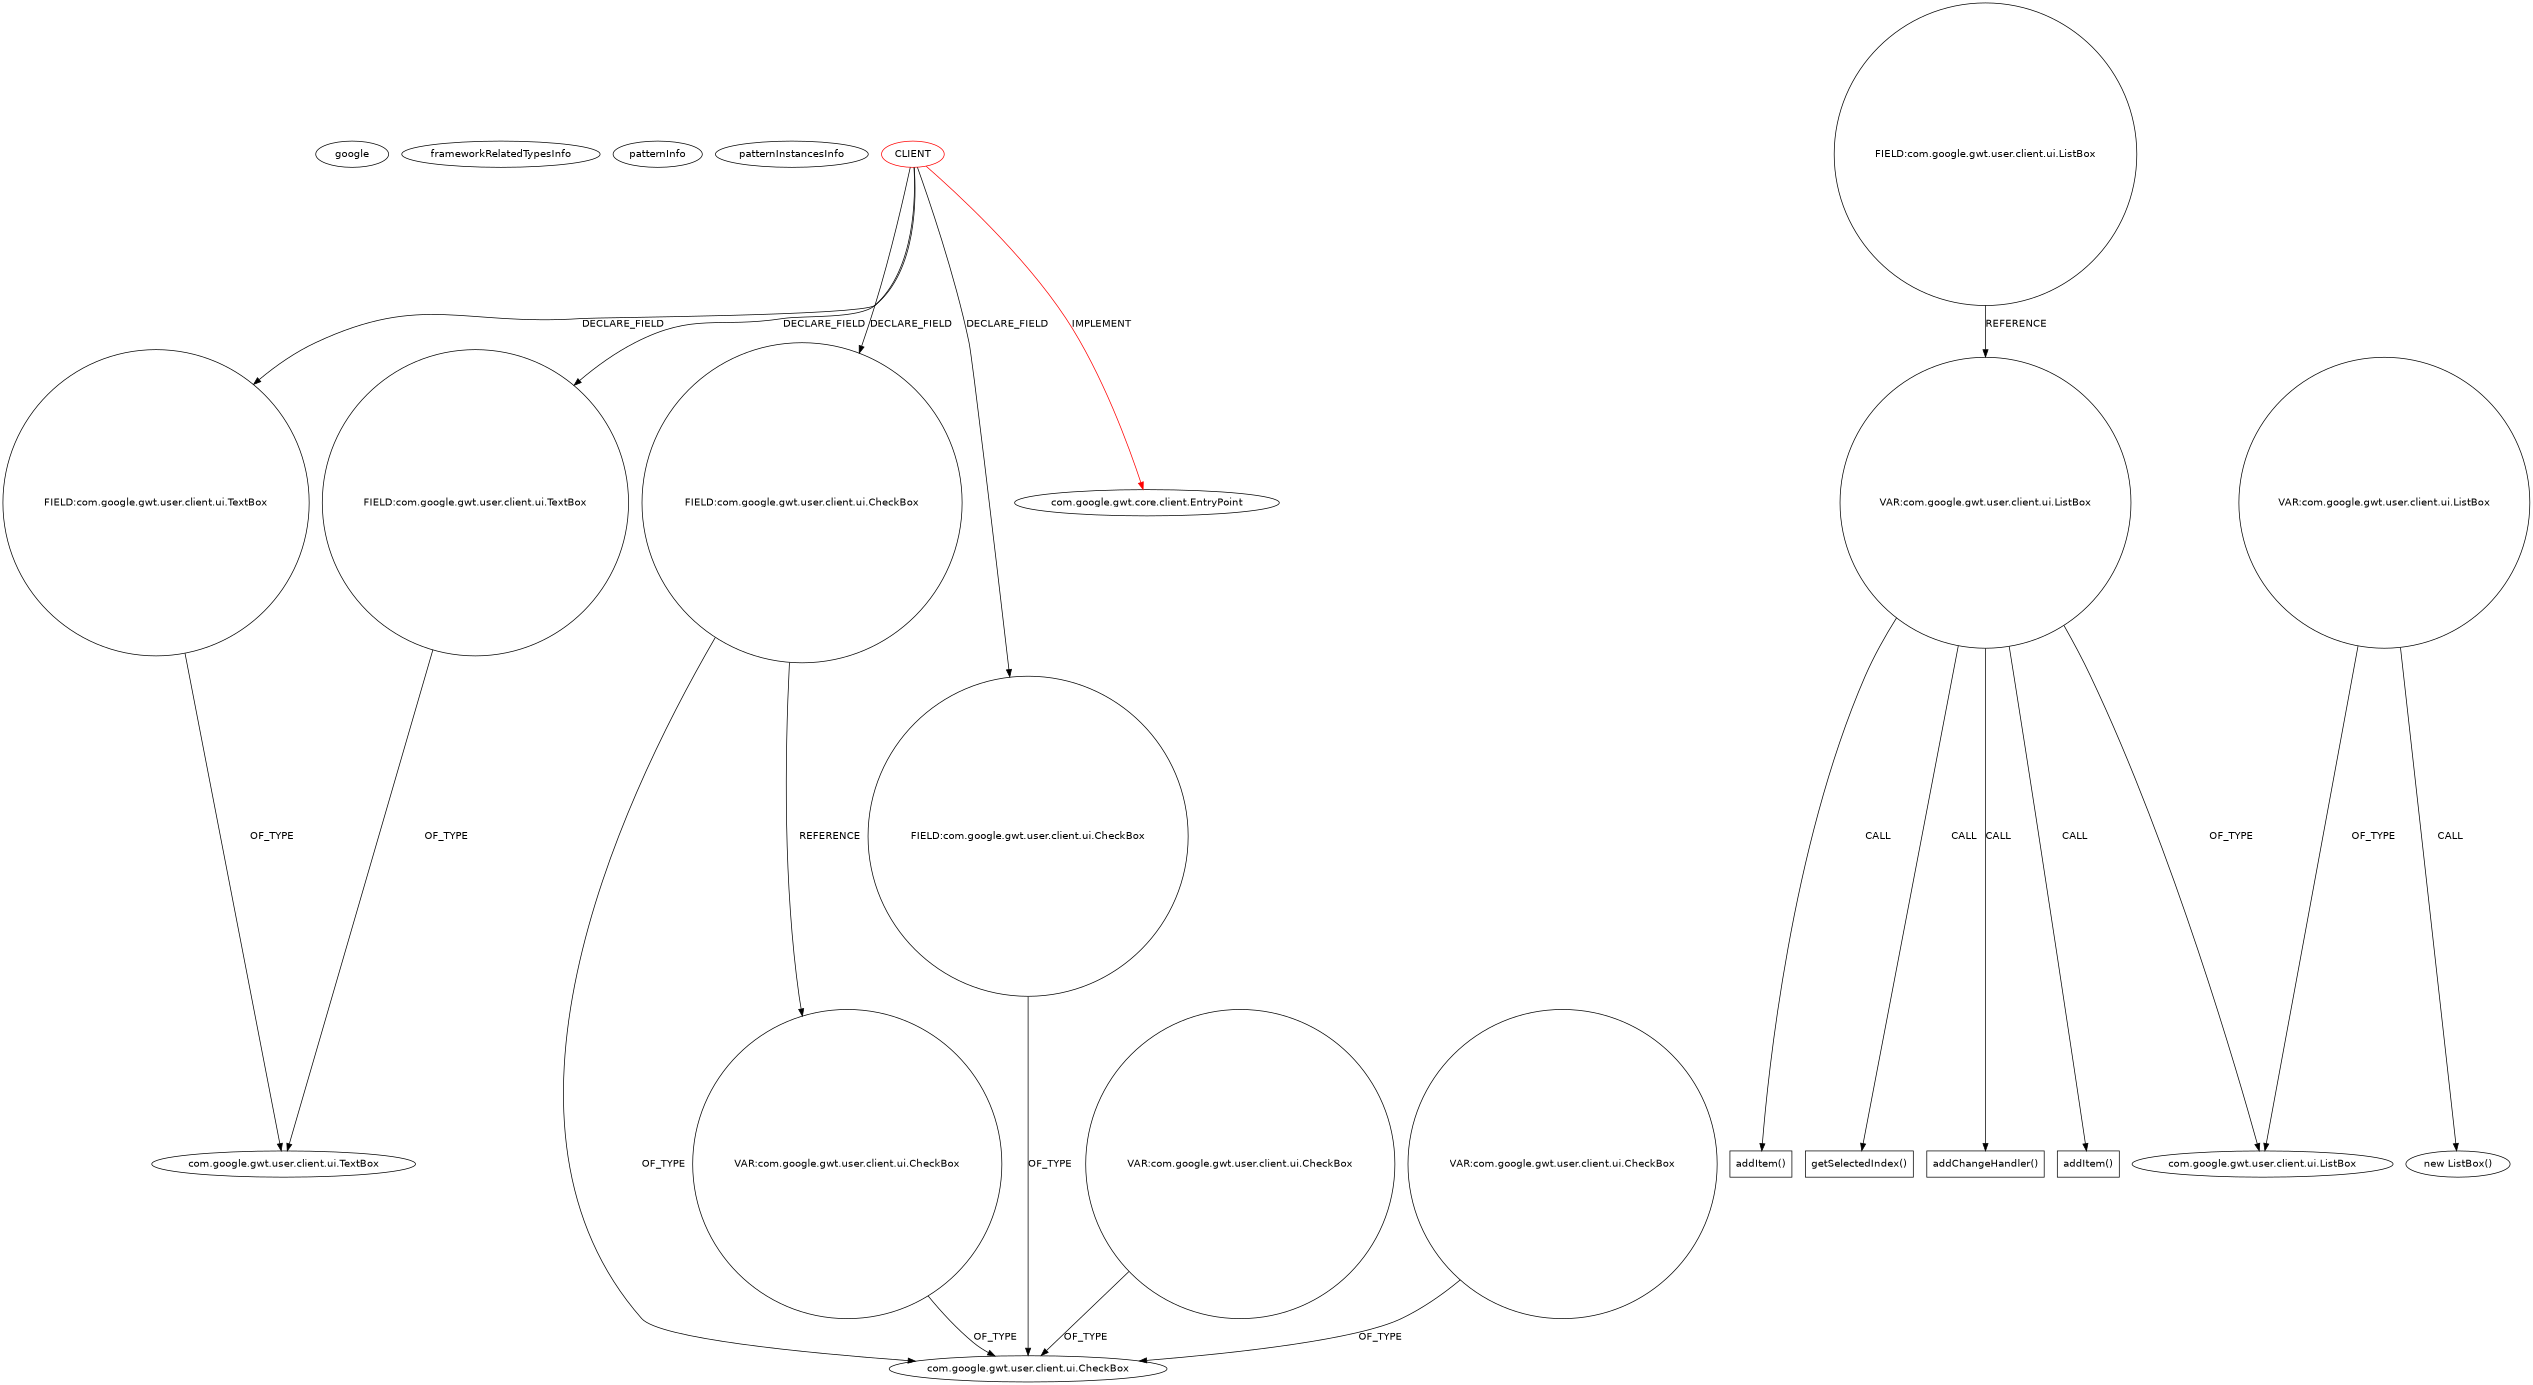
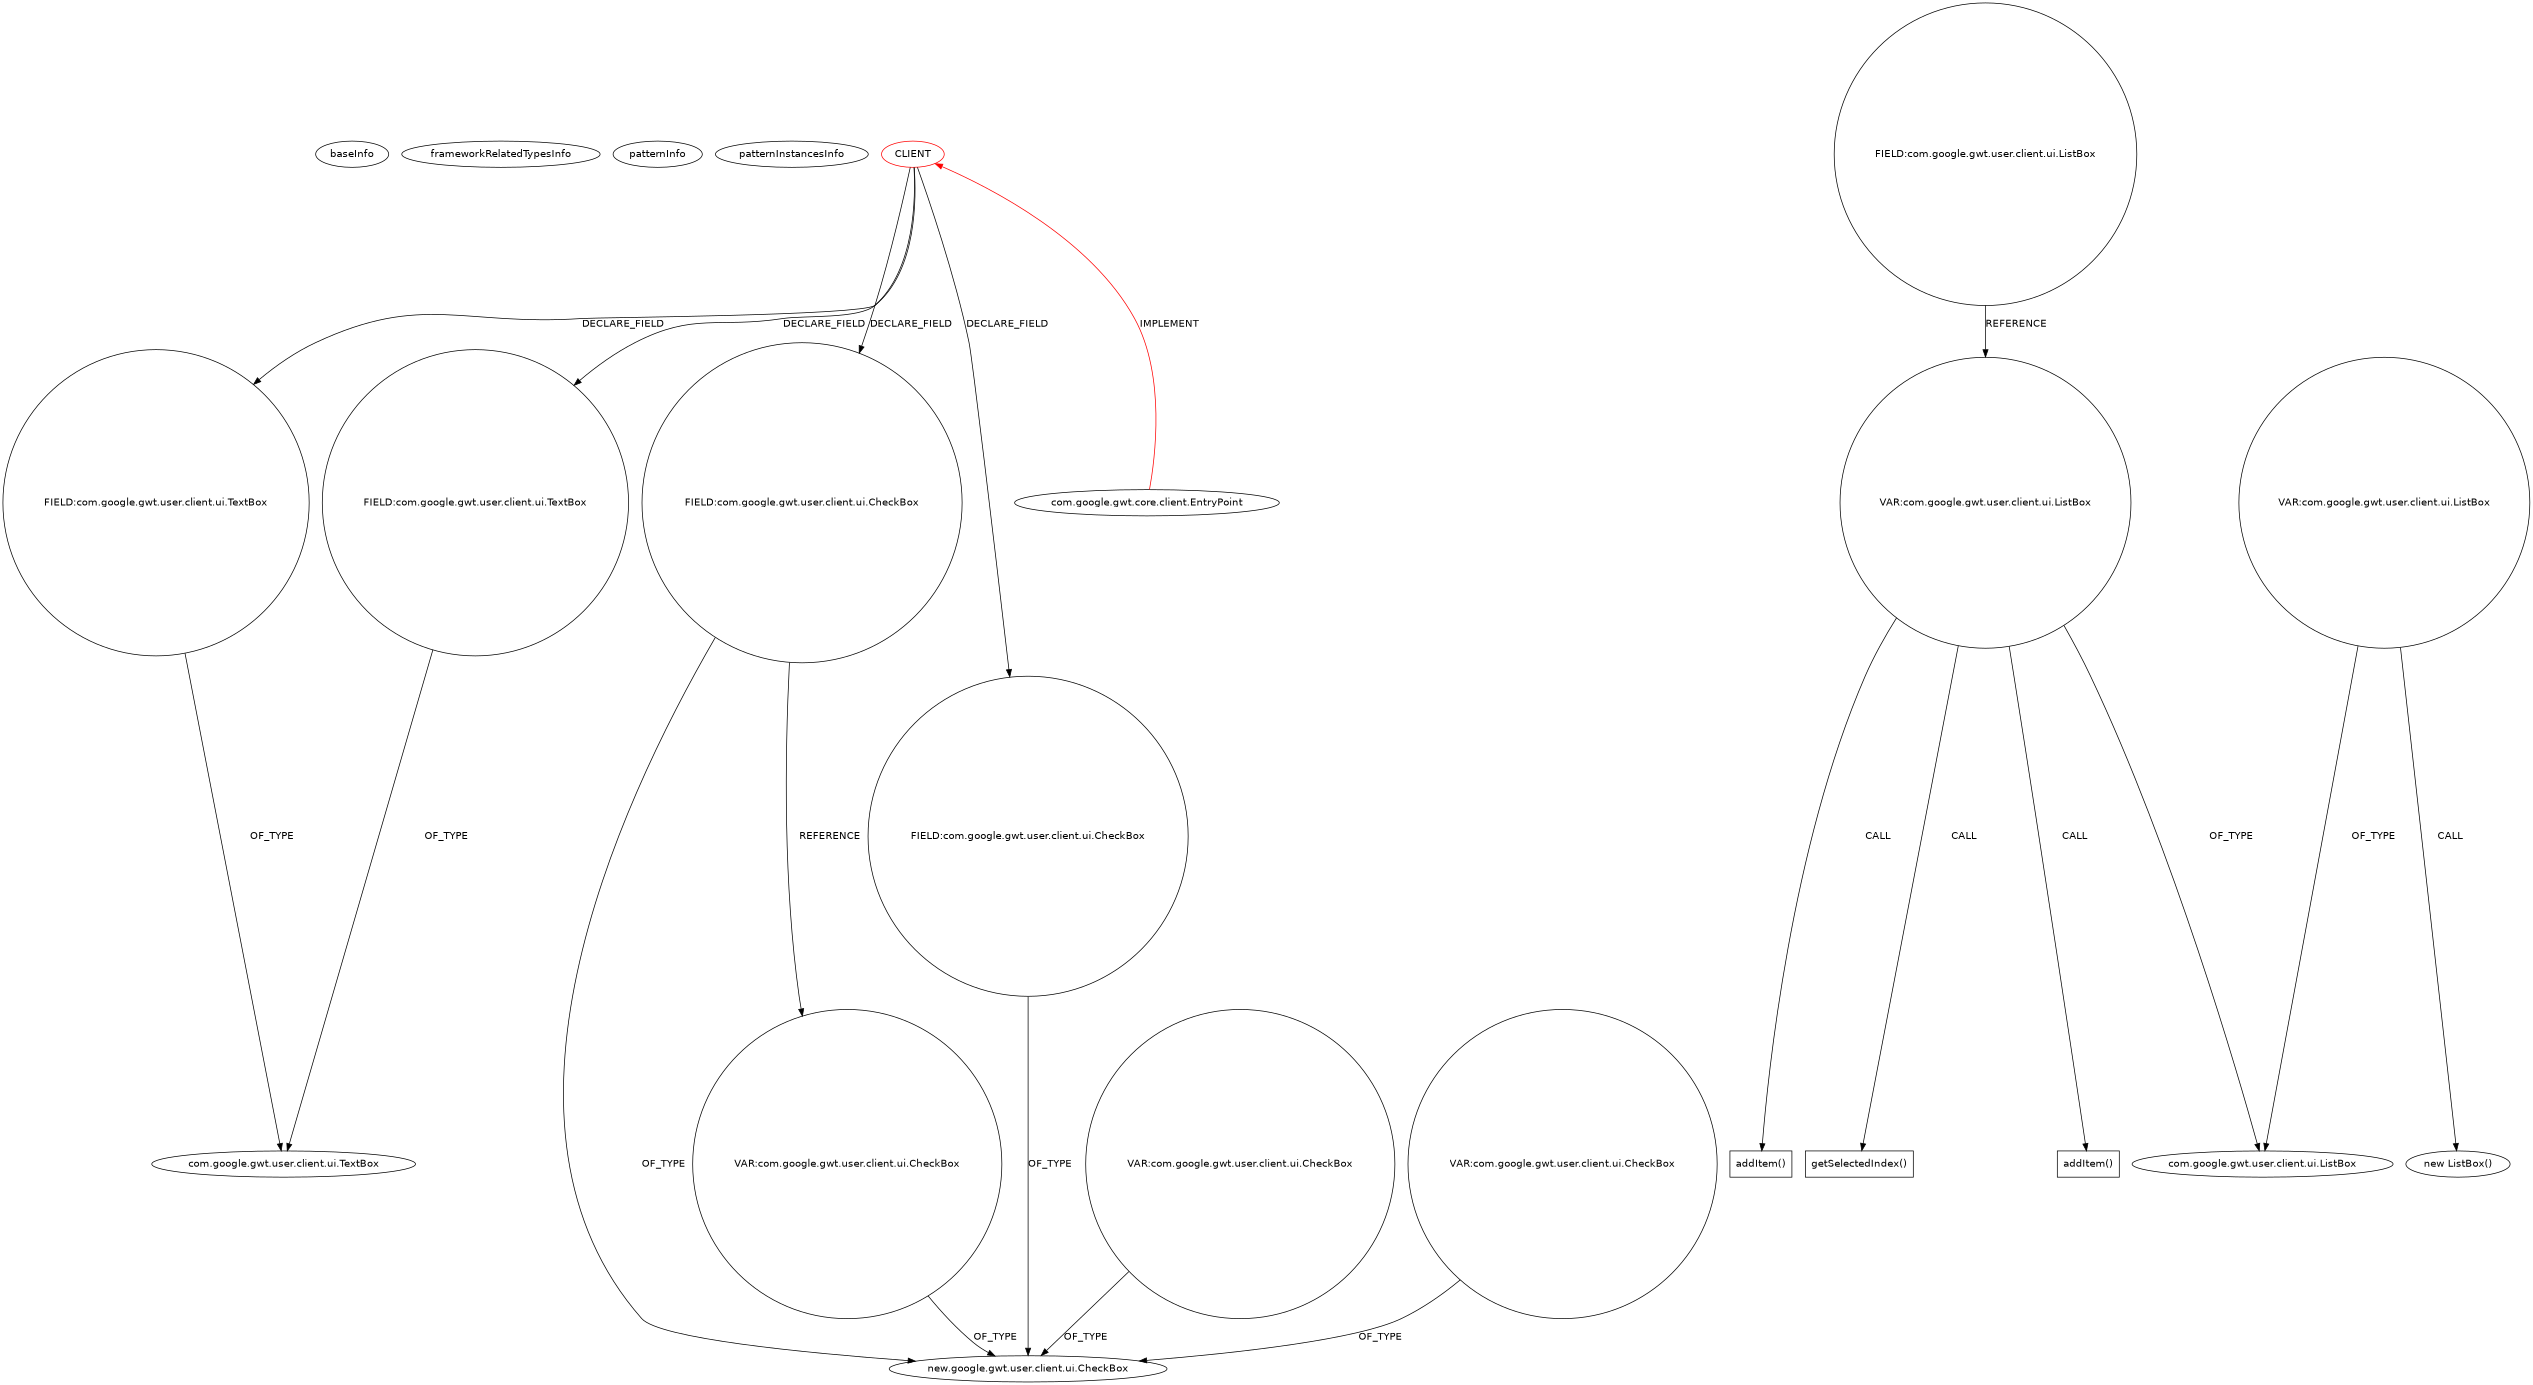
node "google": label "google" -> "baseInfo"
edge "CLIENT" -> "com.google.gwt.core.client.EntryPoint": reversed
node "addChangeHandler()": removed
node "com.google.gwt.user.client.ui.CheckBox": label "com.google.gwt.user.client.ui.CheckBox" -> "new.google.gwt.user.client.ui.CheckBox"
